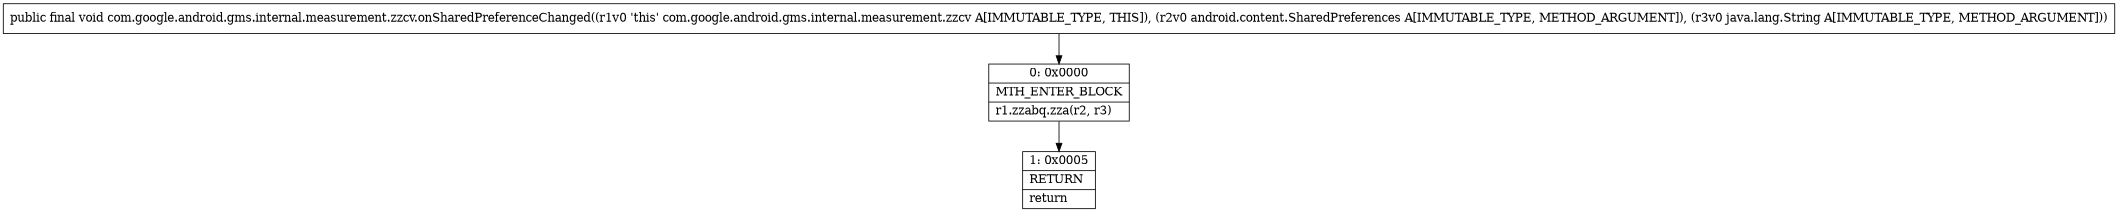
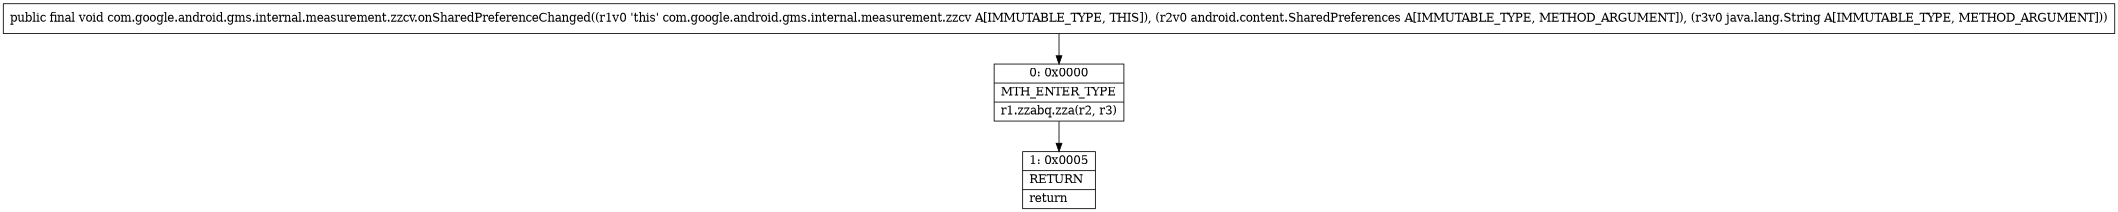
node "0: 0x0000": text "MTH_ENTER_BLOCK" -> "MTH_ENTER_TYPE"
